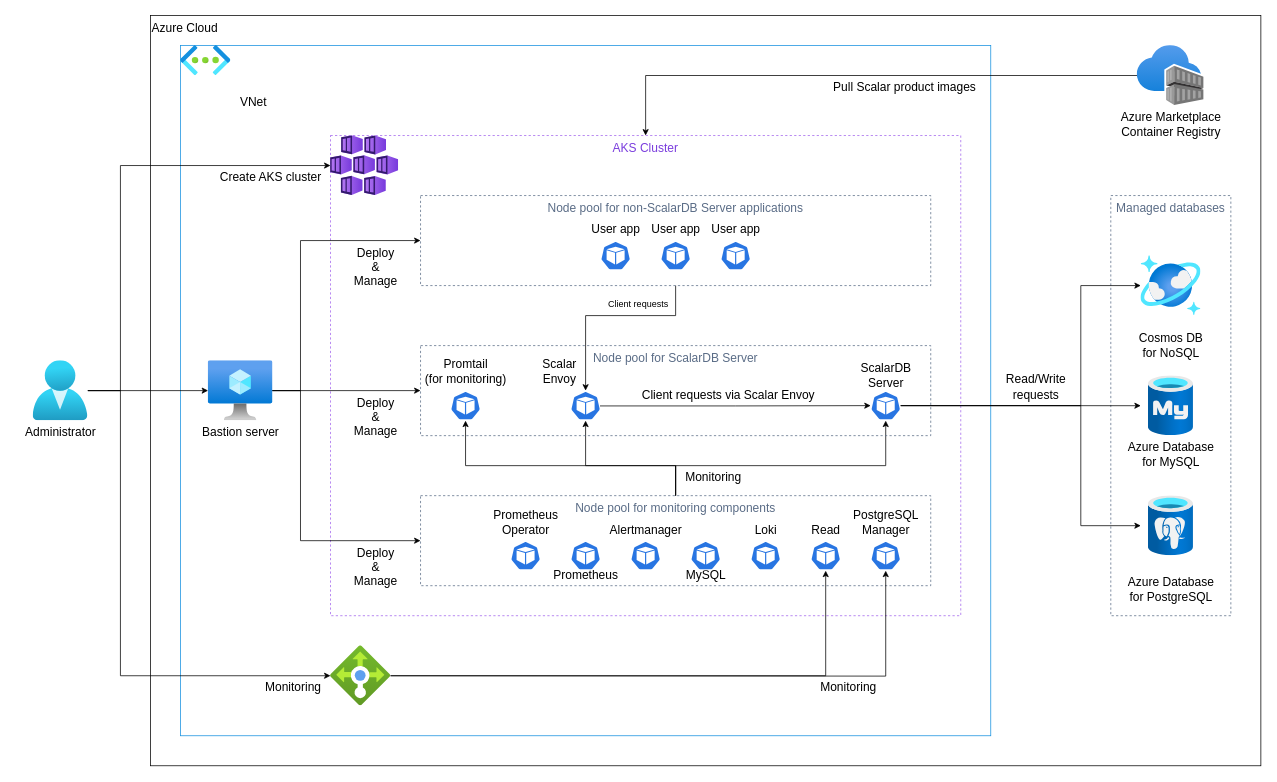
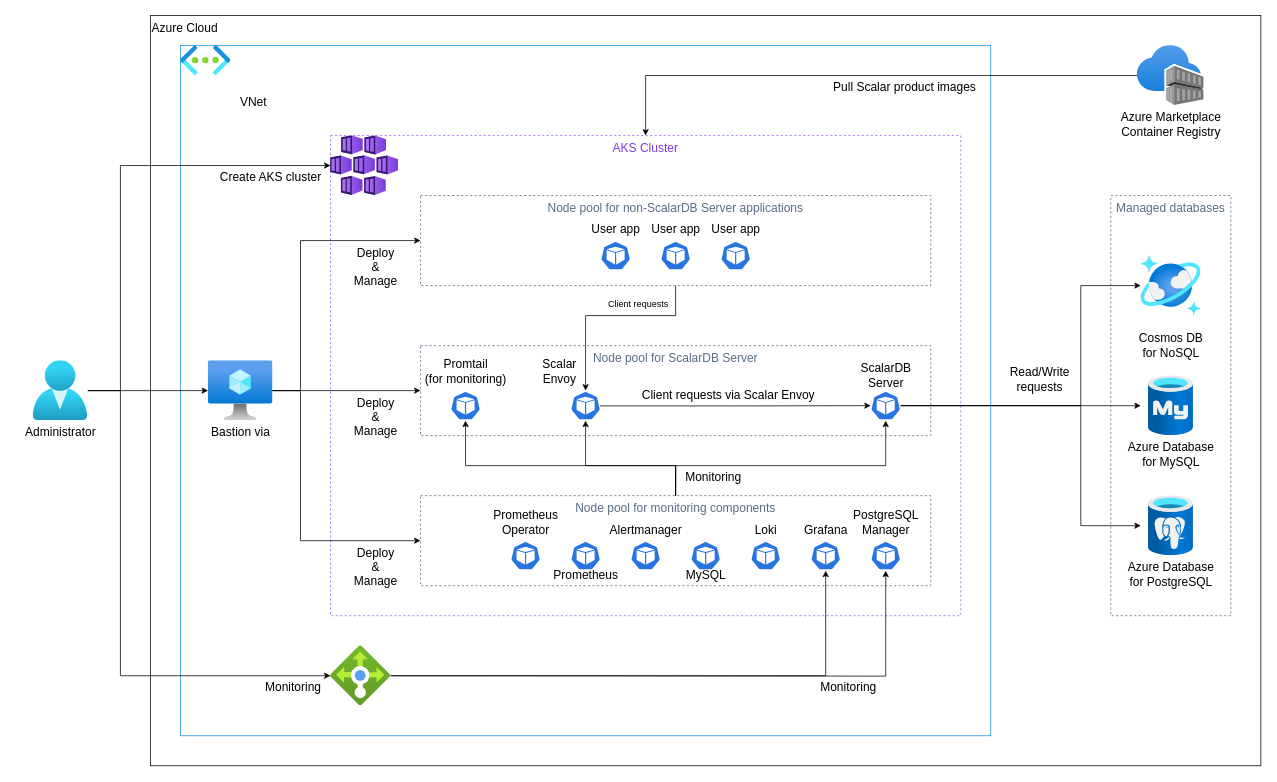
node "Read/Writerequests": moved (1035, 387) -> (1039, 379)
node "Bastion server": label "Bastion server" -> "Bastion via"
node "Read": label "Read" -> "Grafana"
node "Azure Databasefor PostgreSQL": moved (1170, 589) -> (1170, 574)
